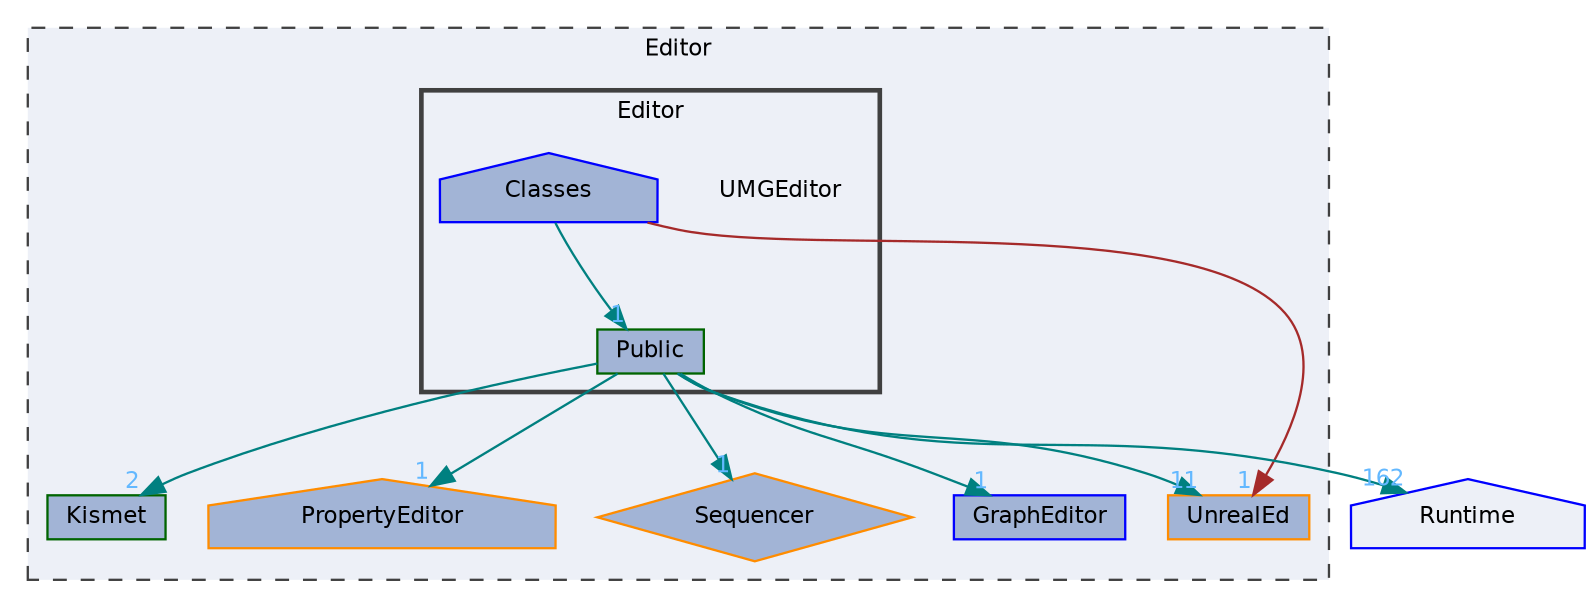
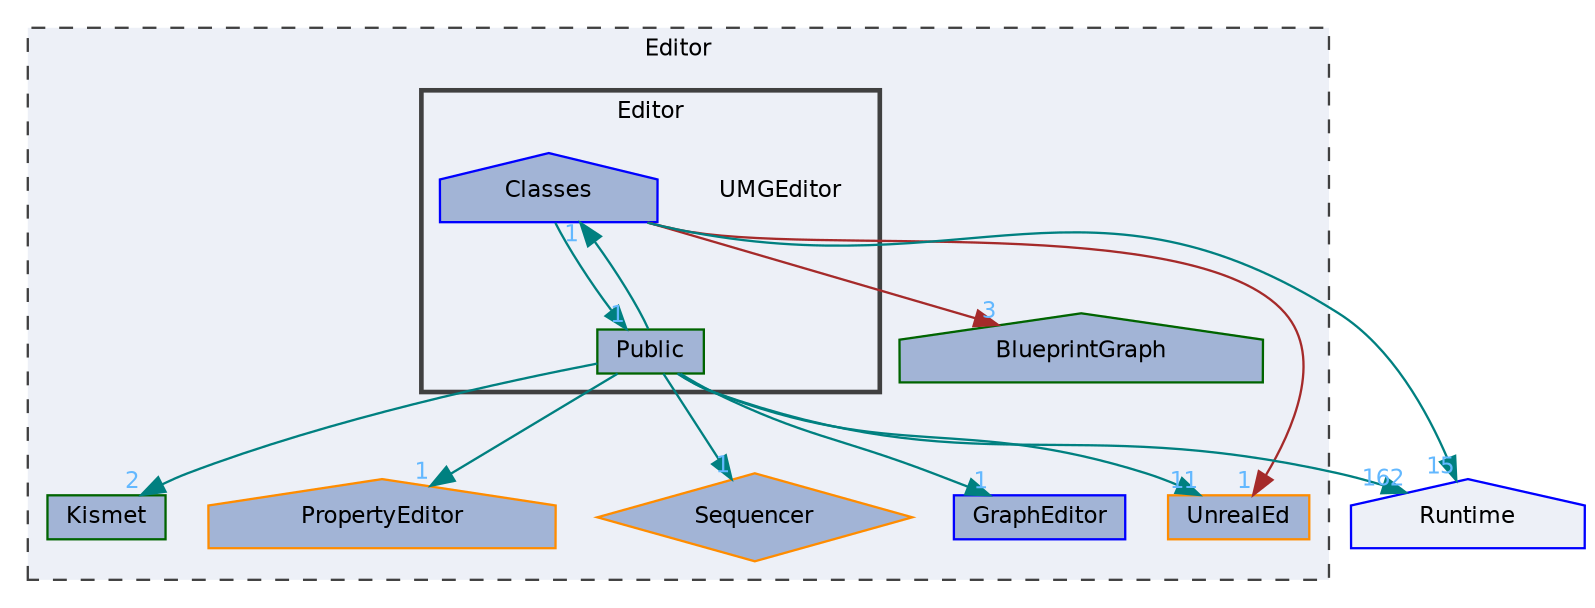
edge "Classes" -> "Runtime": added
edge "Public" -> "Classes": added
node "BlueprintGraph": added
